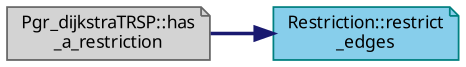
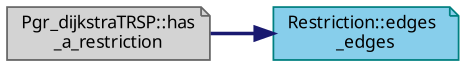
node "Restriction::restrict _edges": label "Restriction::restrict _edges" -> "Restriction::edges _edges"
